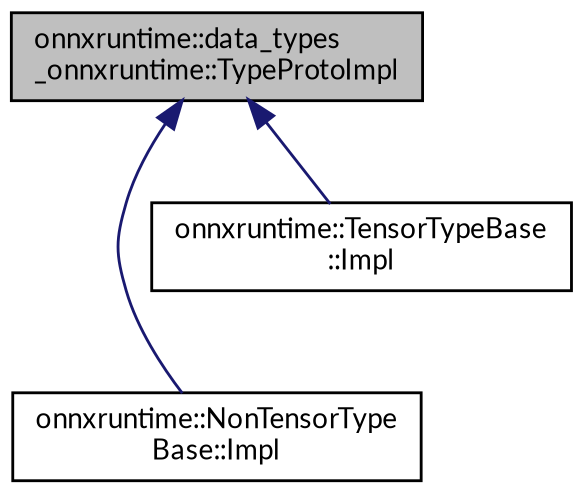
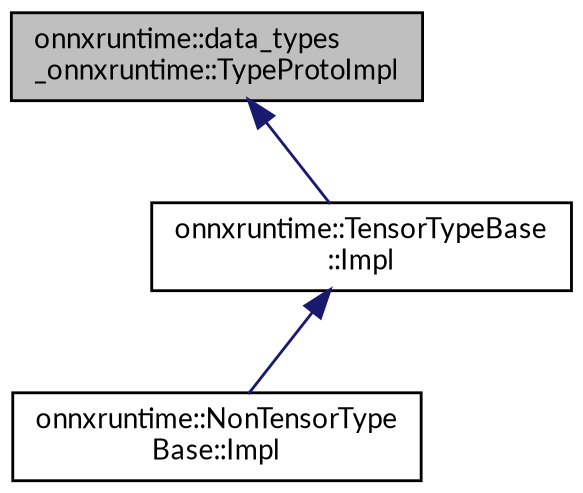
edge "onnxruntime::NonTensorType Base::Impl" -> "onnxruntime::data_types _onnxruntime::TypeProtoImpl": now "onnxruntime::NonTensorType Base::Impl" -> "onnxruntime::TensorTypeBase ::Impl"
